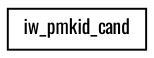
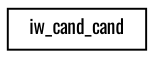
node "iw_pmkid_cand": label "iw_pmkid_cand" -> "iw_cand_cand"
